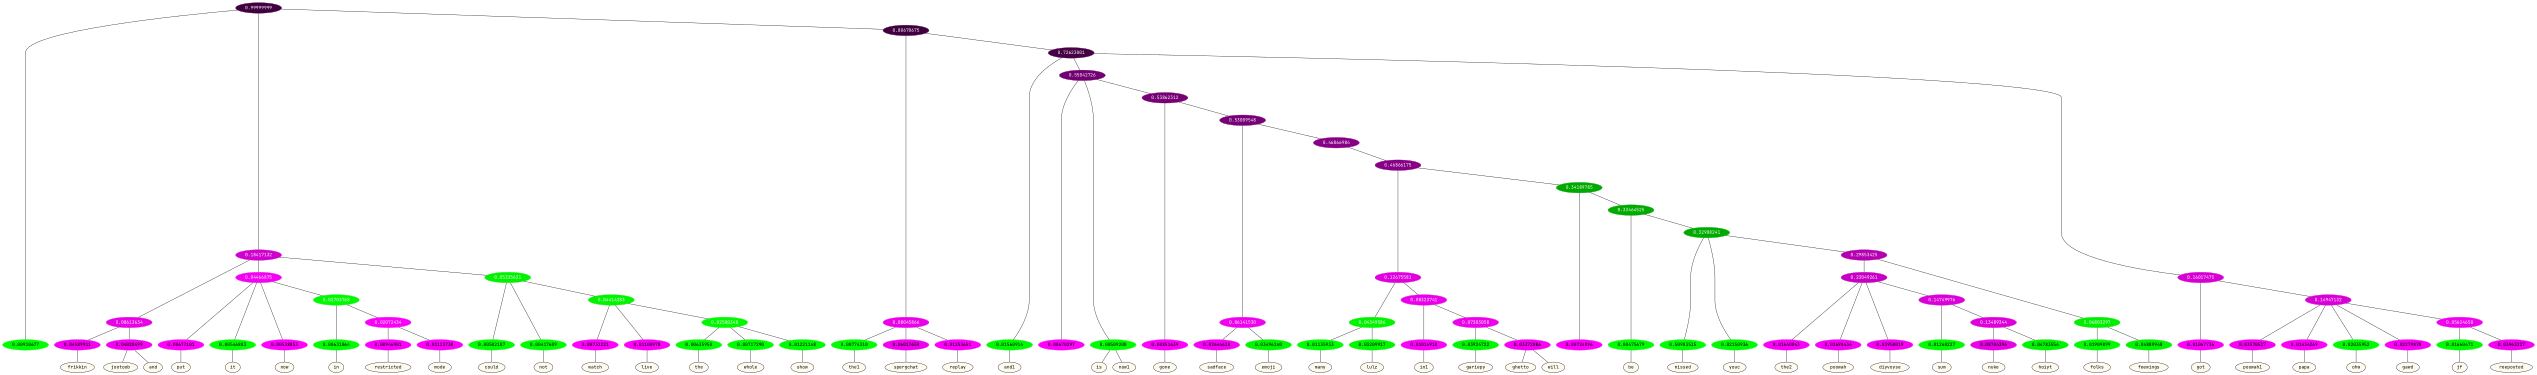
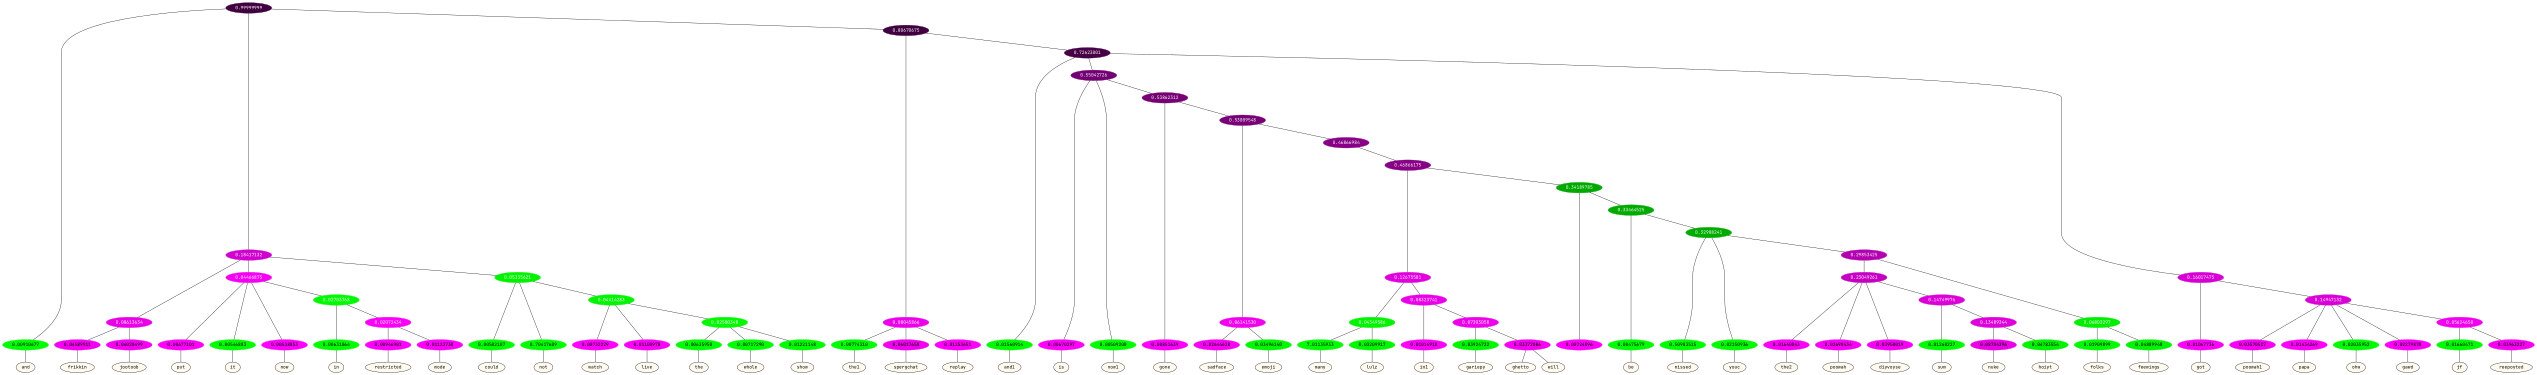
node "0.00417609": label "0.00417609" -> "0.70417609"
node "0.00732221": label "0.00732221" -> "0.00732229"
node "0.01135933": label "0.01135933" -> "7.01135933"
edge "0.04020499" -- "and": now "0.00910677" -- "and"
edge "0.00509200" -- "is": now "0.00670297" -- "is"
